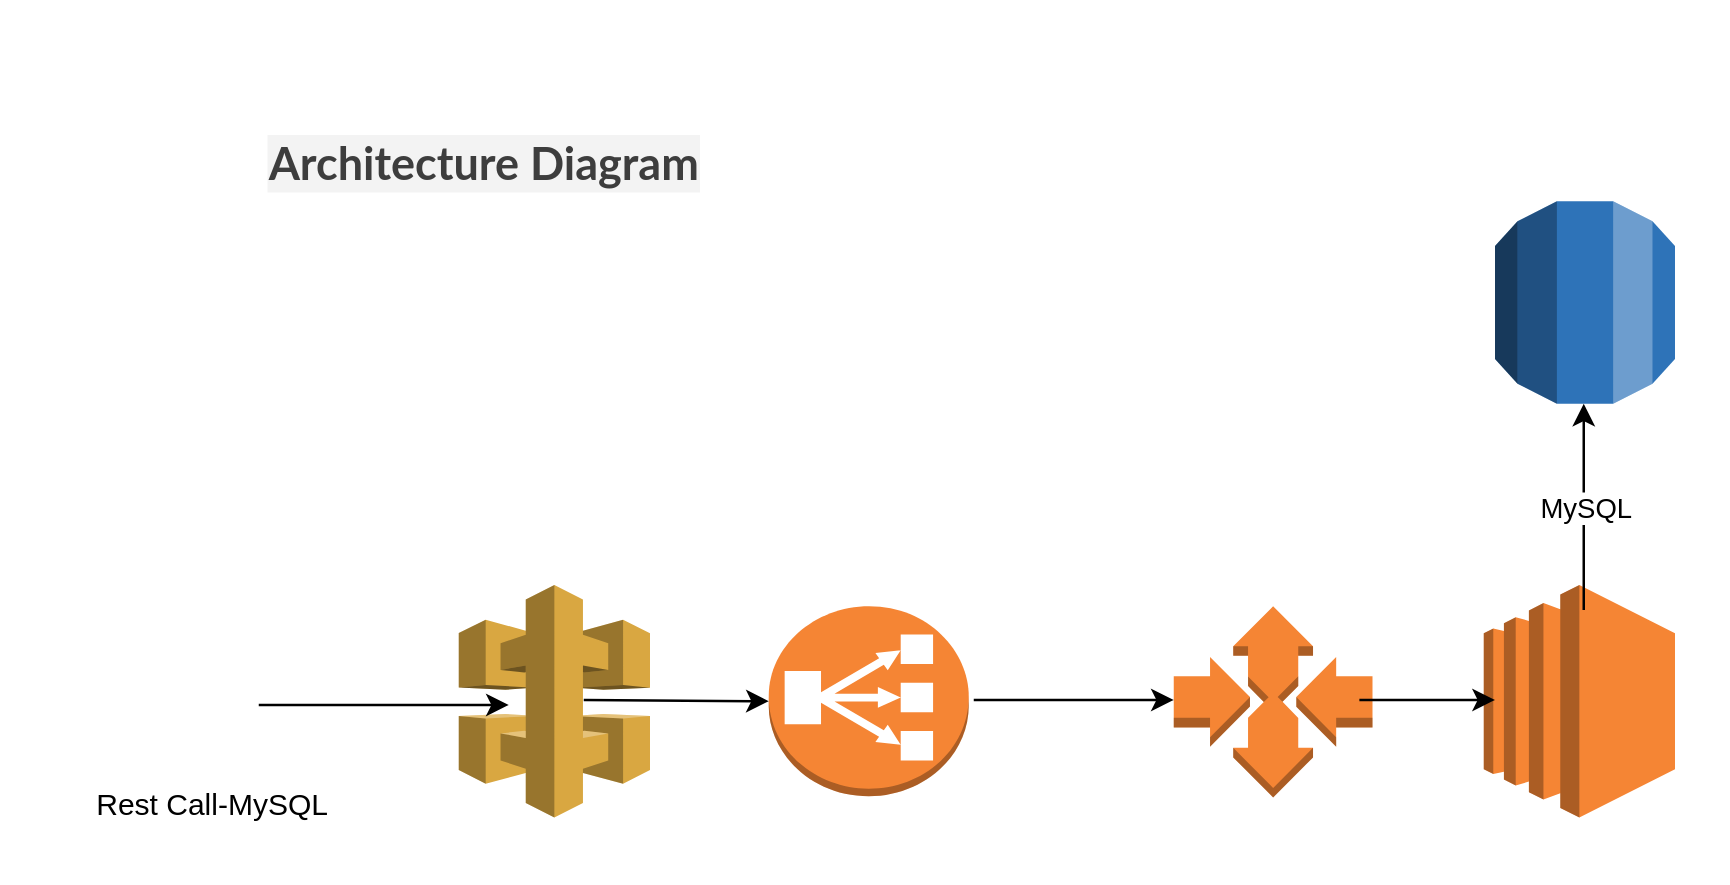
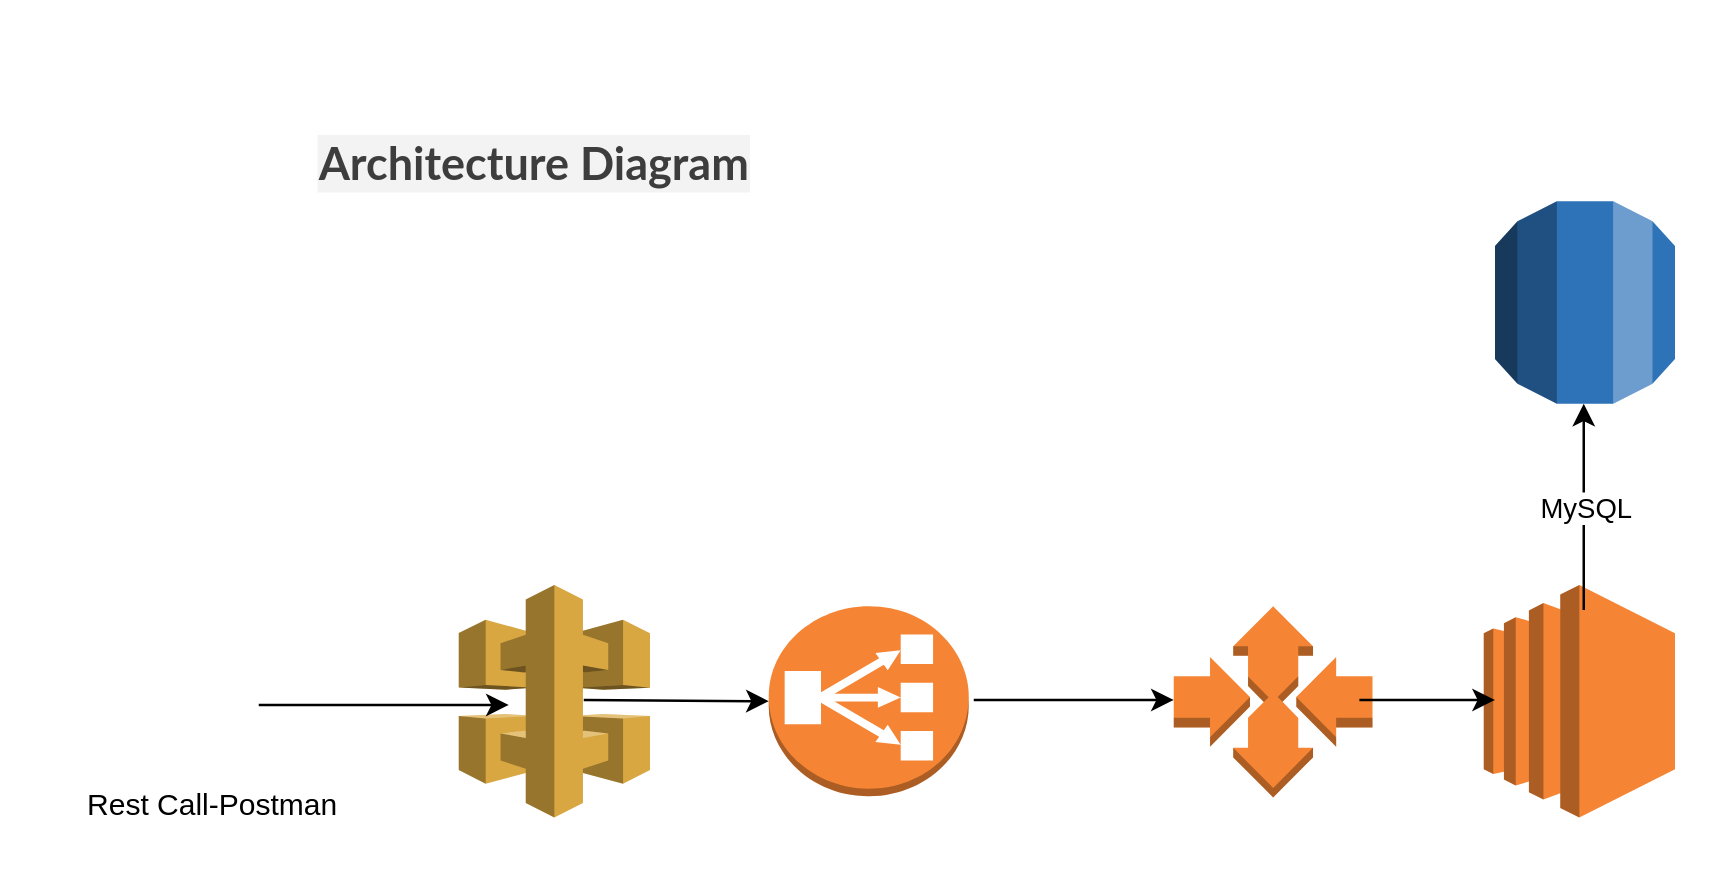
node "Architecture Diagram": moved (484, 164) -> (534, 164)
node "Rest Call-MySQL": label "Rest Call-MySQL" -> "Rest Call-Postman"
